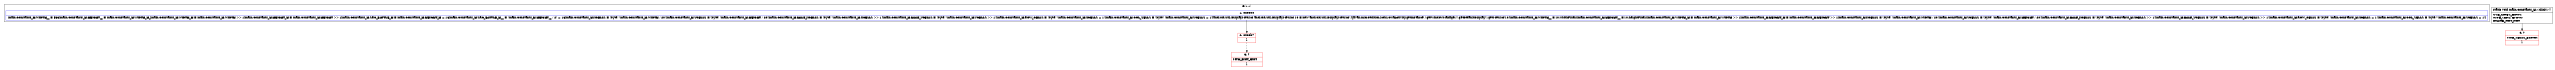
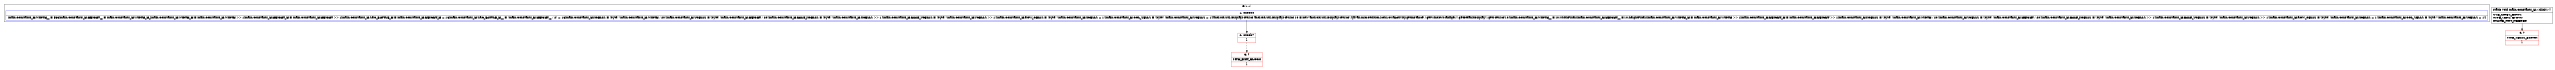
node "static void main.Constants_H.<clinit>()": text "INLINE_NOT_NOT" -> "INLINE_NOT_NEEDED"
node "3: ?": text "MTH_EXIT_EXIT" -> "MTH_EXIT_BLOCK"
